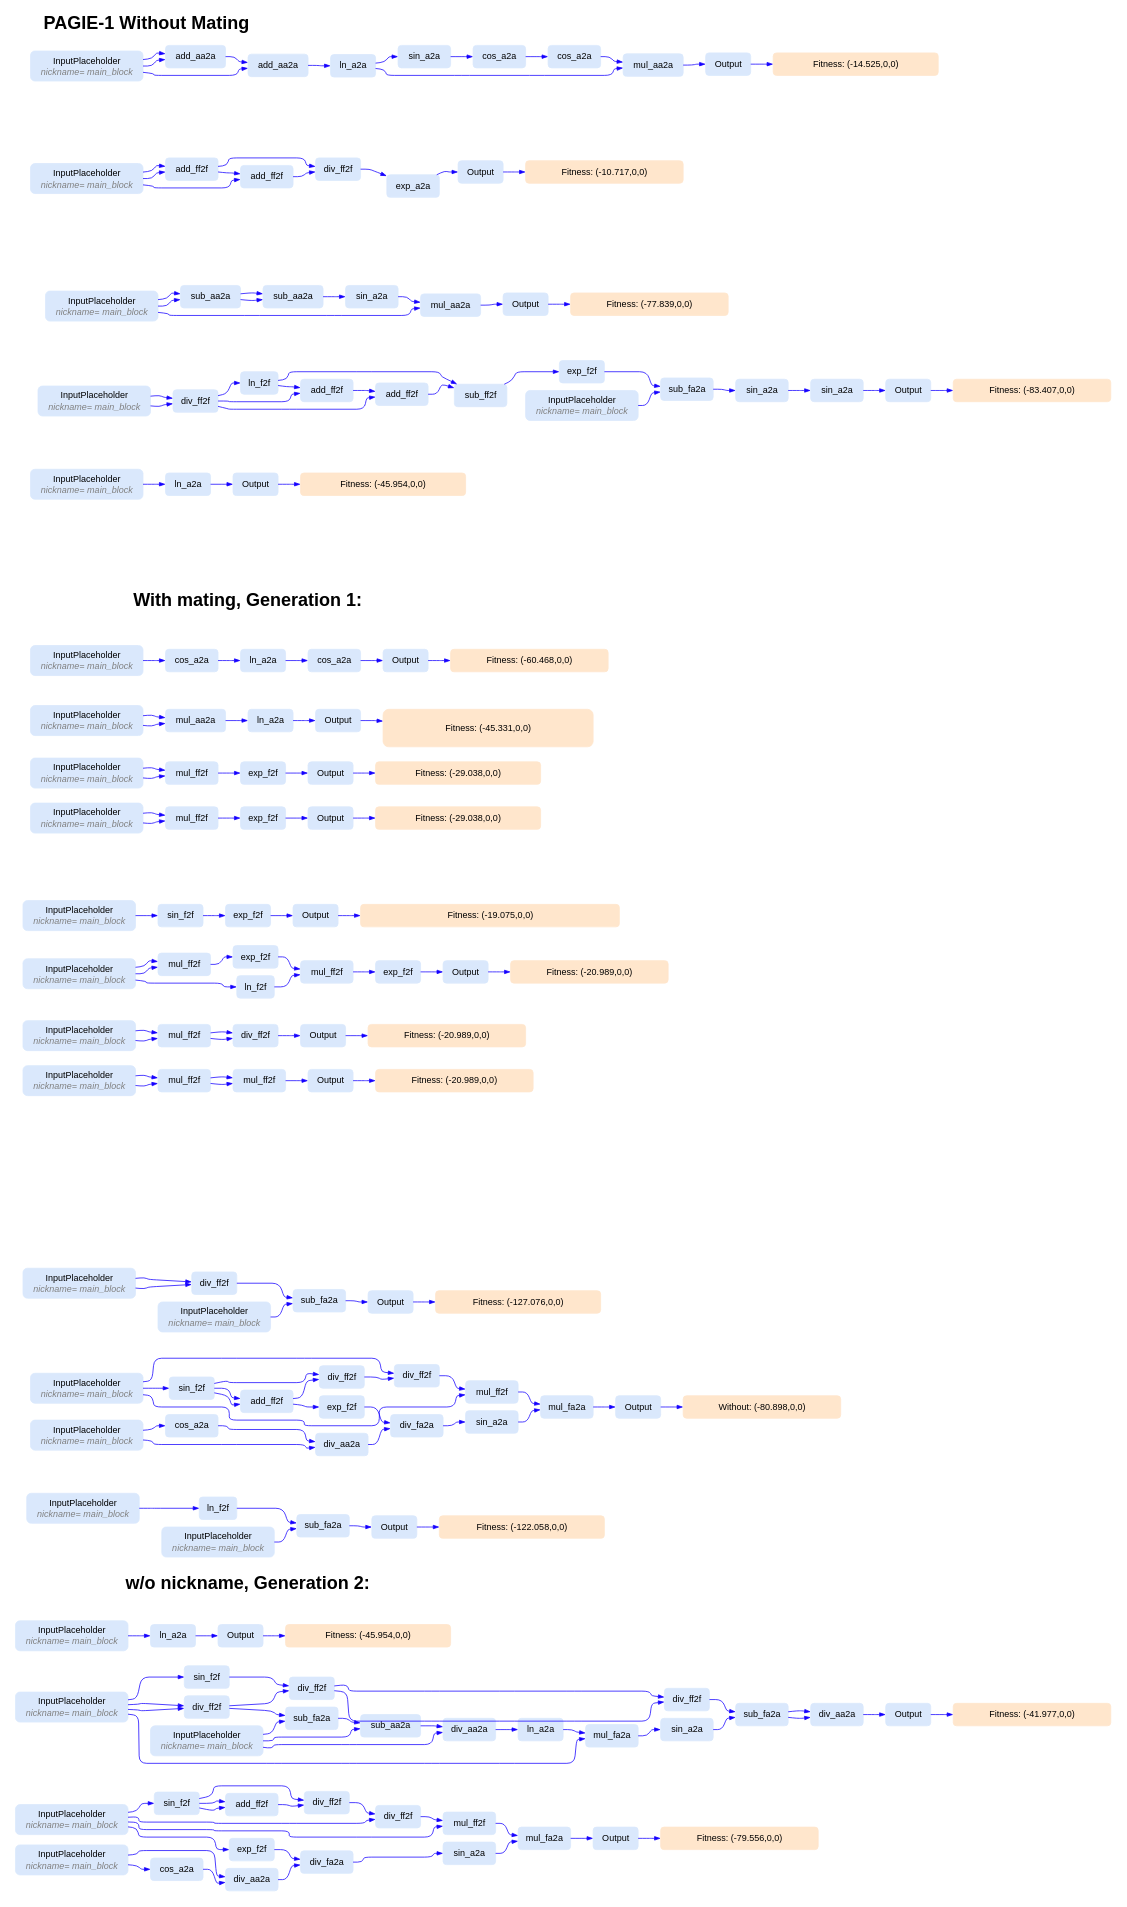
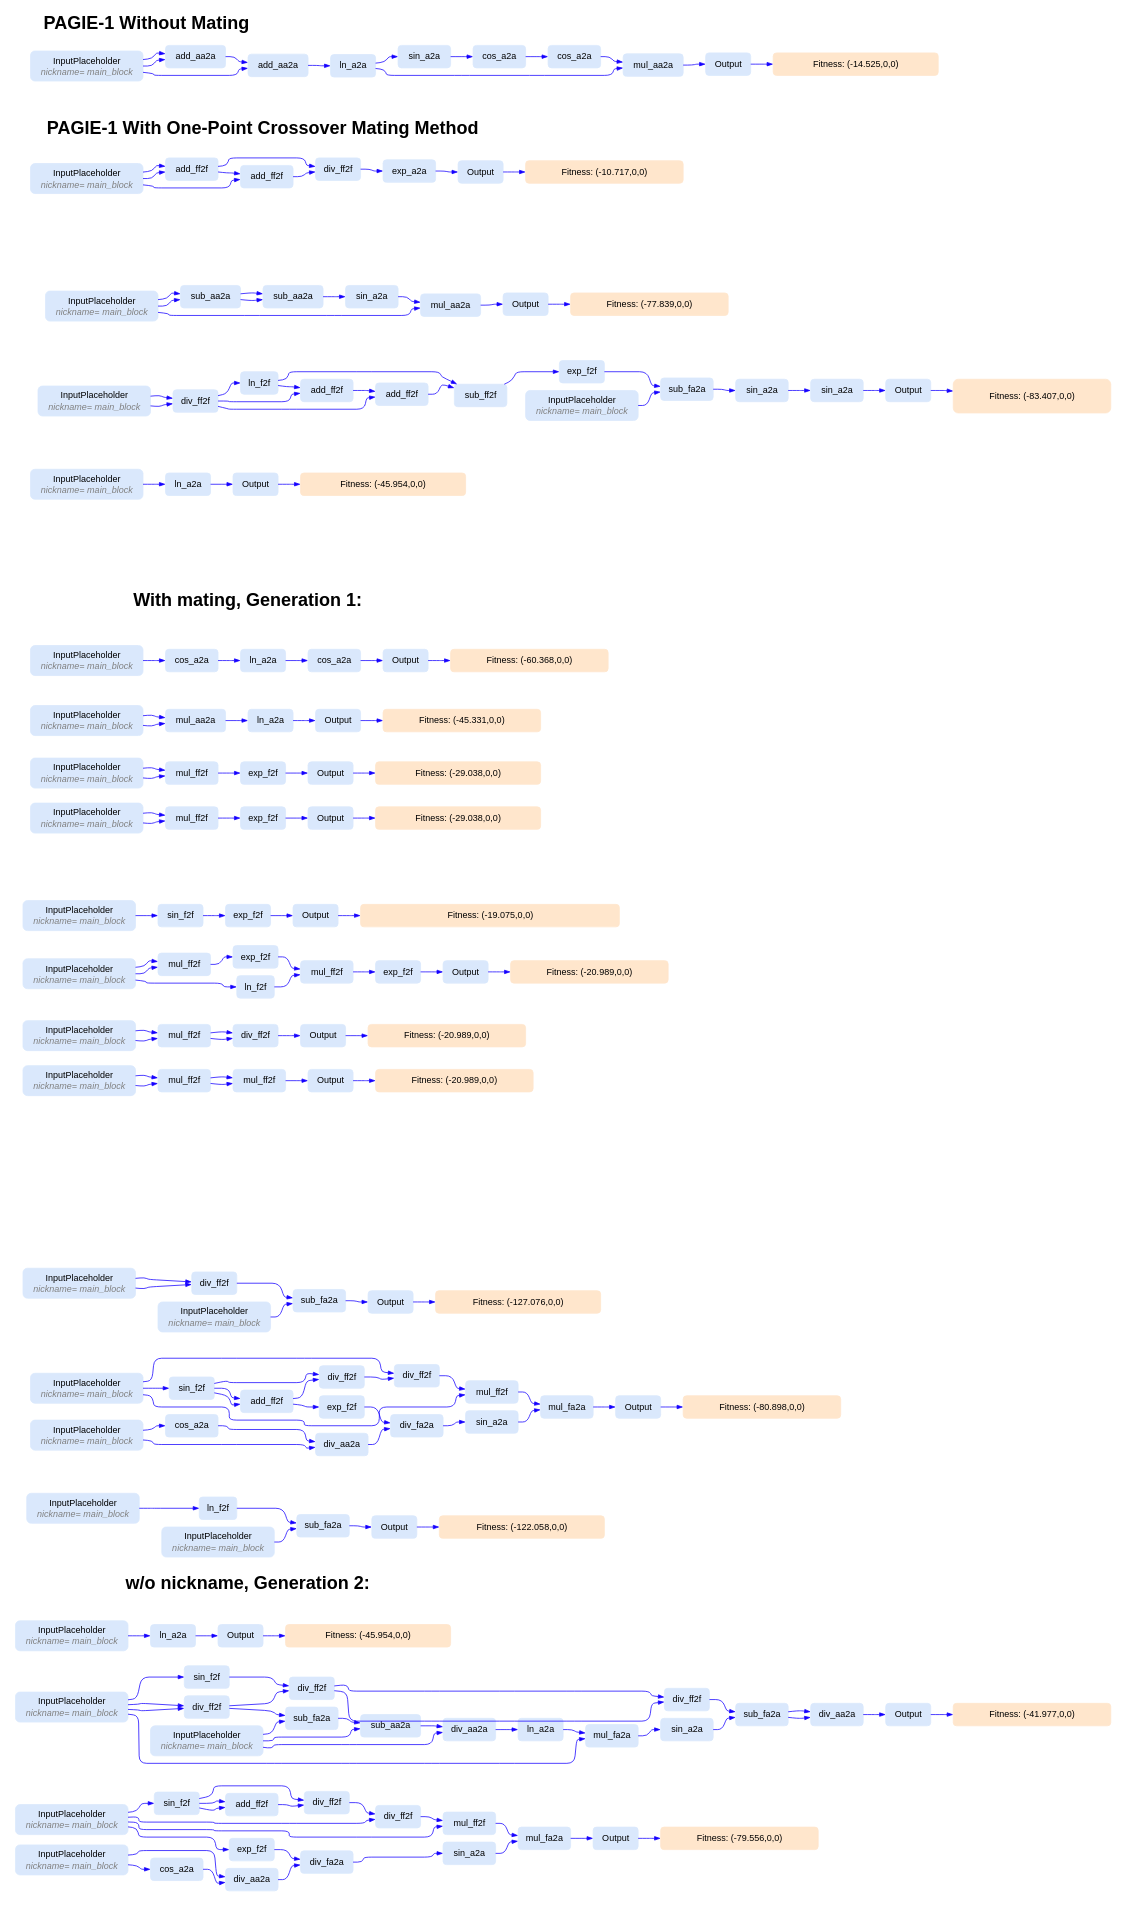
node "PAGIE-1 With One-Point Crossover Mating Method": added
node "exp_a2a": moved (413, 186) -> (409, 171)
node "Fitness: (-83.407,0,0)": size 158x23 -> 158x34
node "Fitness: (-60.468,0,0)": label "Fitness: (-60.468,0,0)" -> "Fitness: (-60.368,0,0)"
node "Fitness: (-45.331,0,0)": size 210x38 -> 158x23
node "Without: (-80.898,0,0)": label "Without: (-80.898,0,0)" -> "Fitness: (-80.898,0,0)"
